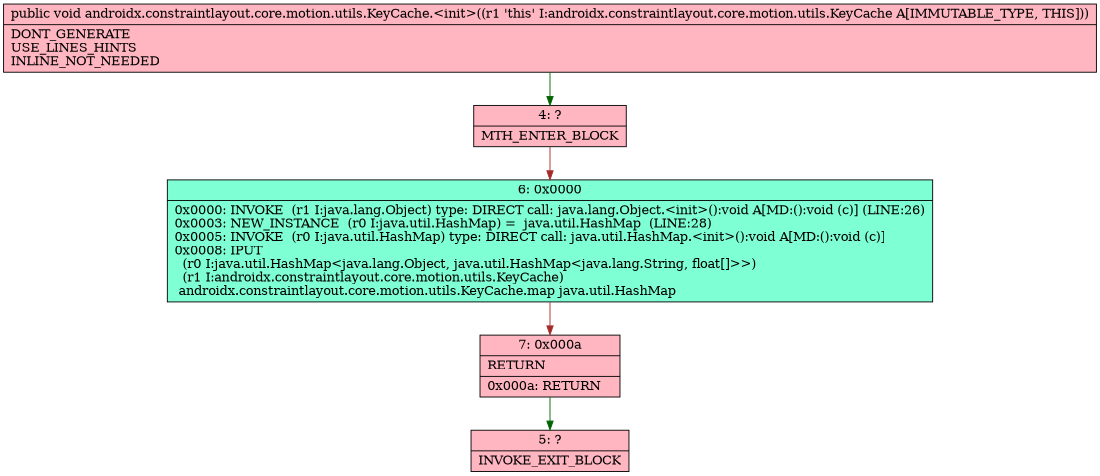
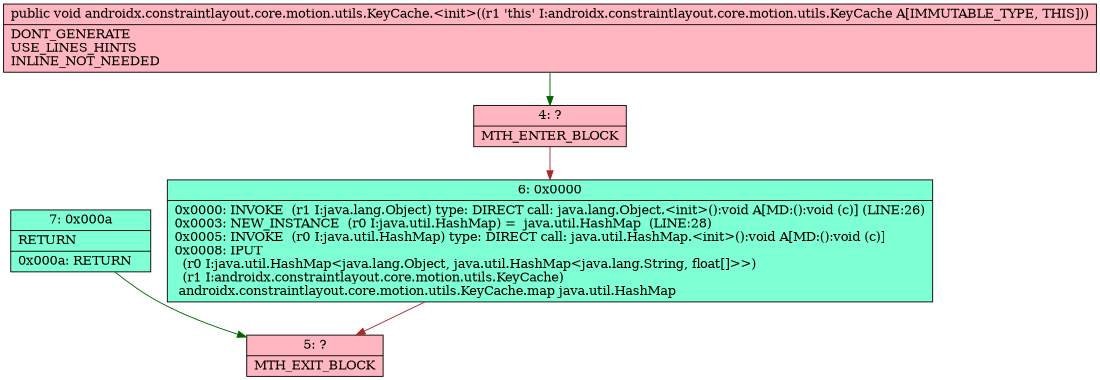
edge "6: 0x0000" -> "7: 0x000a": now "6: 0x0000" -> "5: ?"
node "7: 0x000a": fillcolor lightpink -> aquamarine
node "5: ?": text "INVOKE_EXIT_BLOCK" -> "MTH_EXIT_BLOCK"
